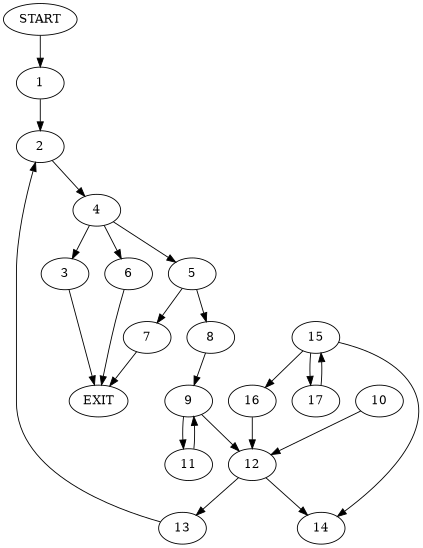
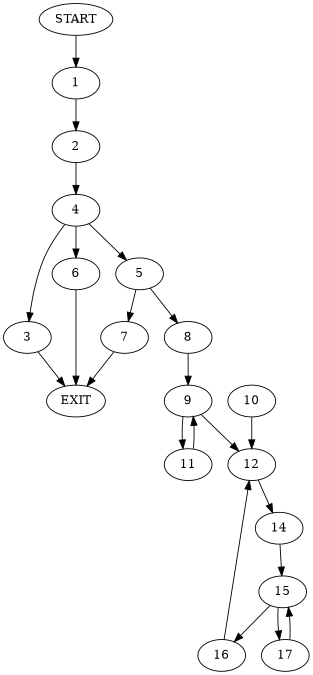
edge "15" -> "14": reversed
node "13": removed
